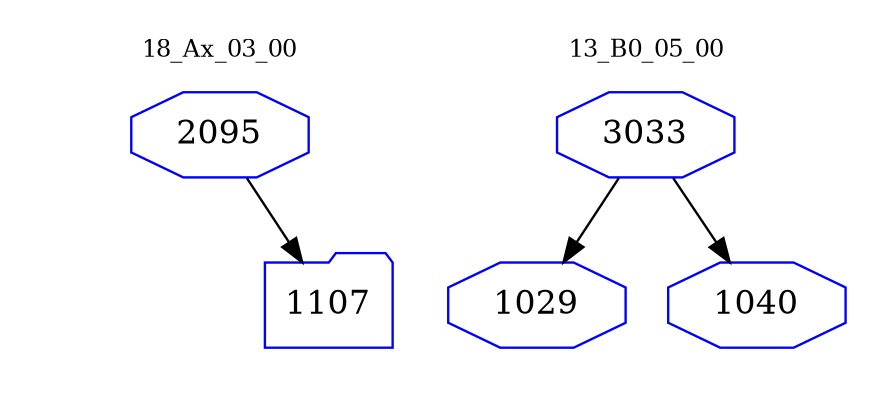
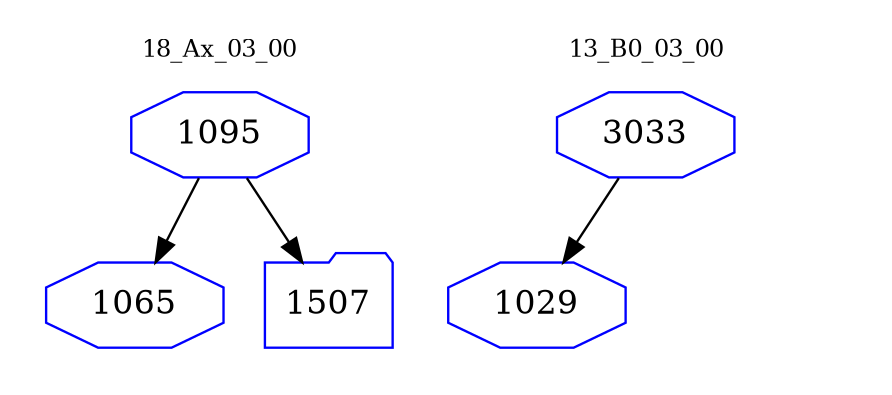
cluster "13_B0_05_00": label "13_B0_05_00" -> "13_B0_03_00"
node "2095": label "2095" -> "1095"
node "1065": added
node "1107": label "1107" -> "1507"
node "1040": removed
